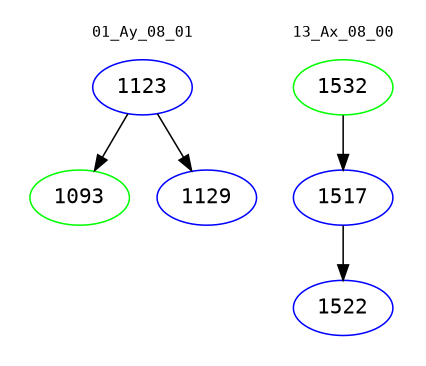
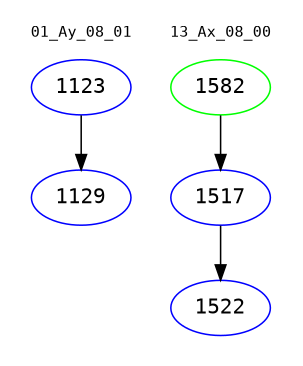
node "1532": label "1532" -> "1582"
node "1093": removed
